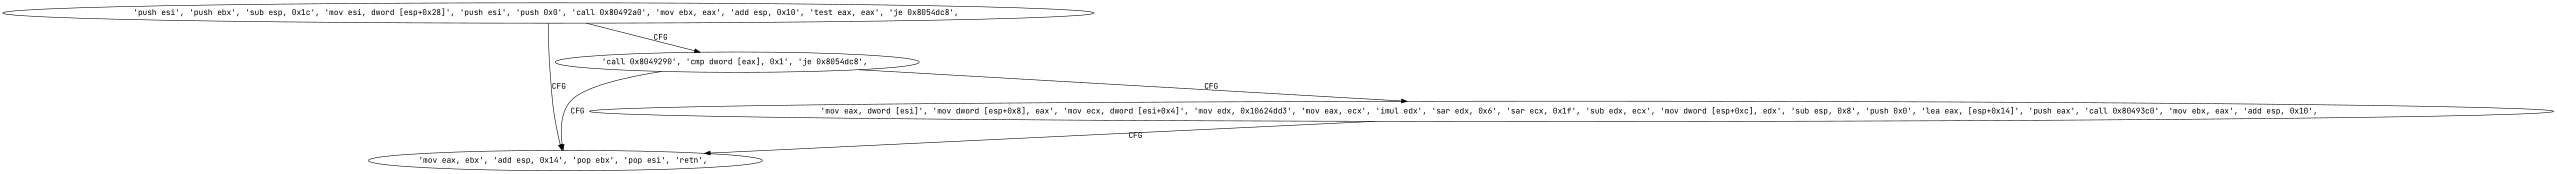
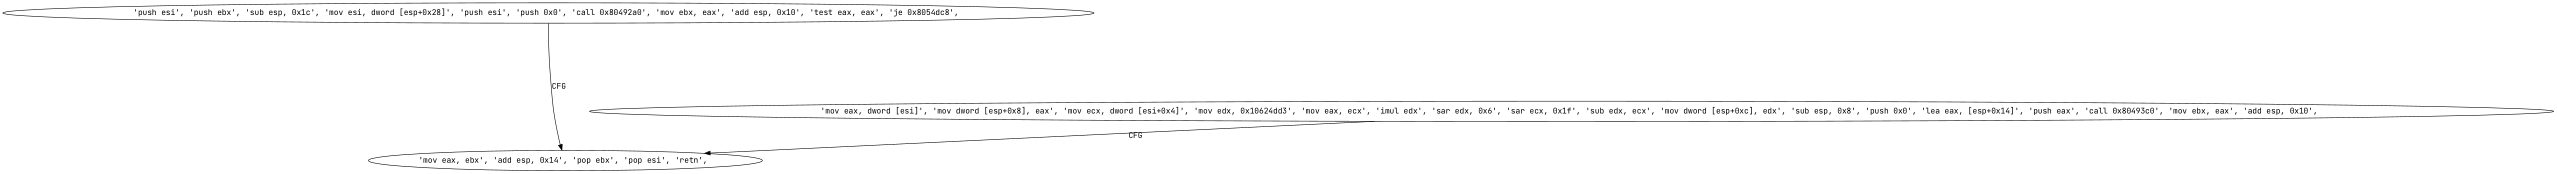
node "'call 0x8049290', 'cmp dword [eax], 0x1', 'je 0x8054dc8',": removed
